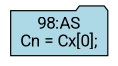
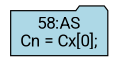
node "98:AS Cn = Cx[0];": label "98:AS Cn = Cx[0];" -> "58:AS Cn = Cx[0];"
